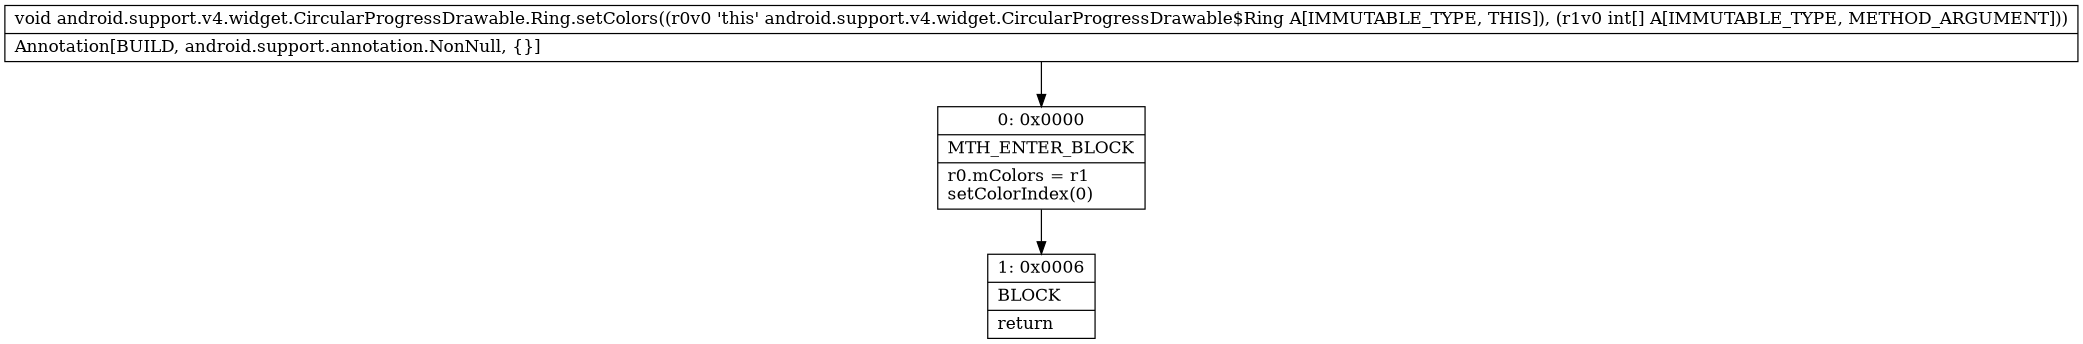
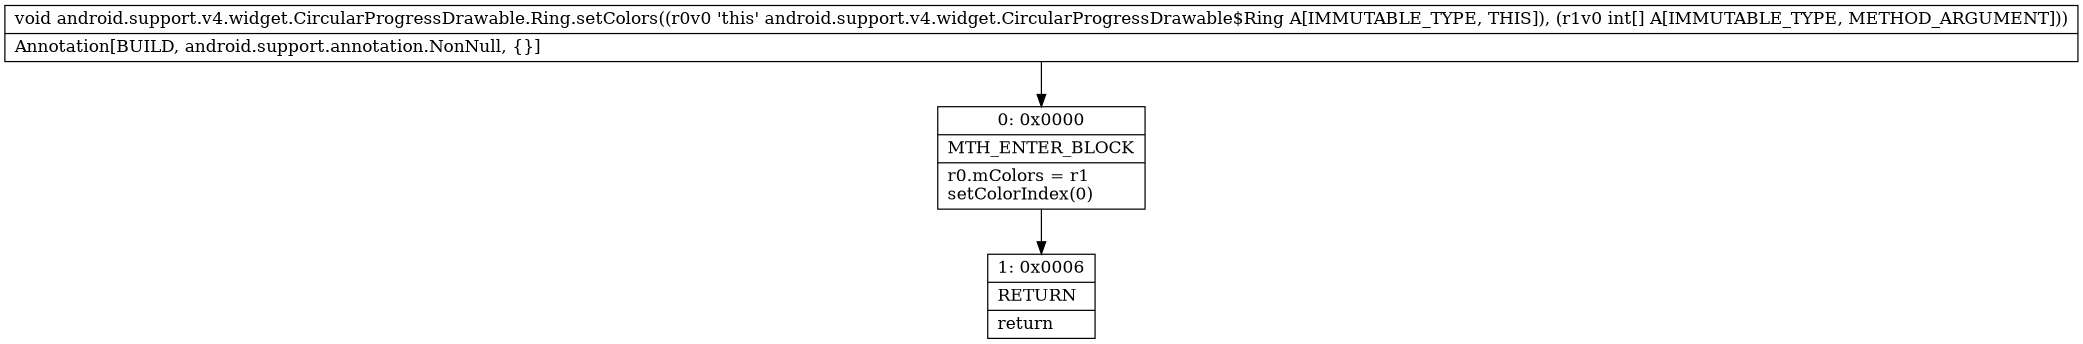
node "1: 0x0006": text "BLOCK" -> "RETURN"
